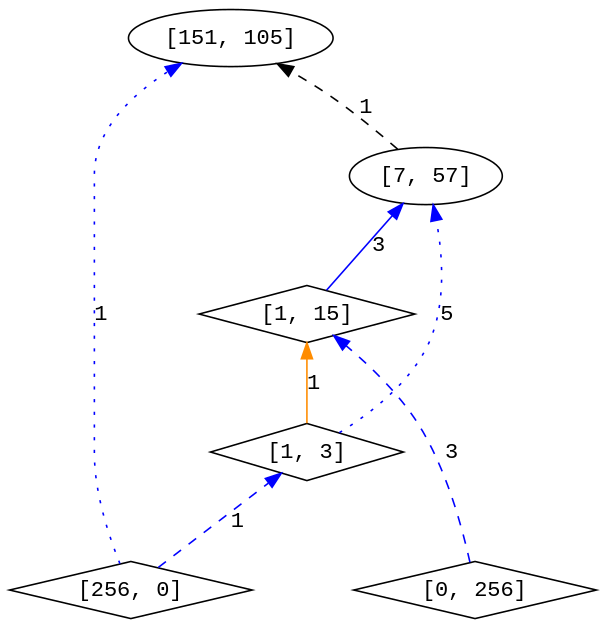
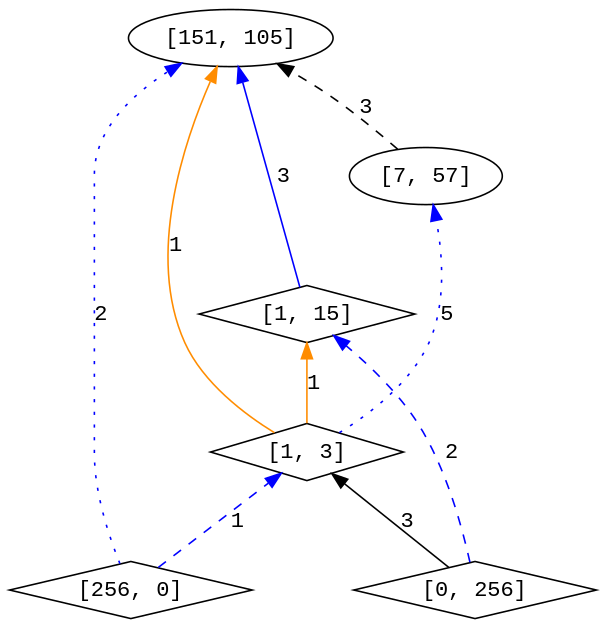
edge "[7, 57]" -> "[151, 105]": label "1" -> "3"
edge "[1, 15]" -> "[7, 57]": now "[1, 15]" -> "[151, 105]"
edge "[1, 3]" -> "[151, 105]": added, label "1"
edge "[256, 0]" -> "[151, 105]": label "1" -> "2"
edge "[0, 256]" -> "[1, 15]": label "3" -> "2"
edge "[0, 256]" -> "[1, 3]": added, label "3"
